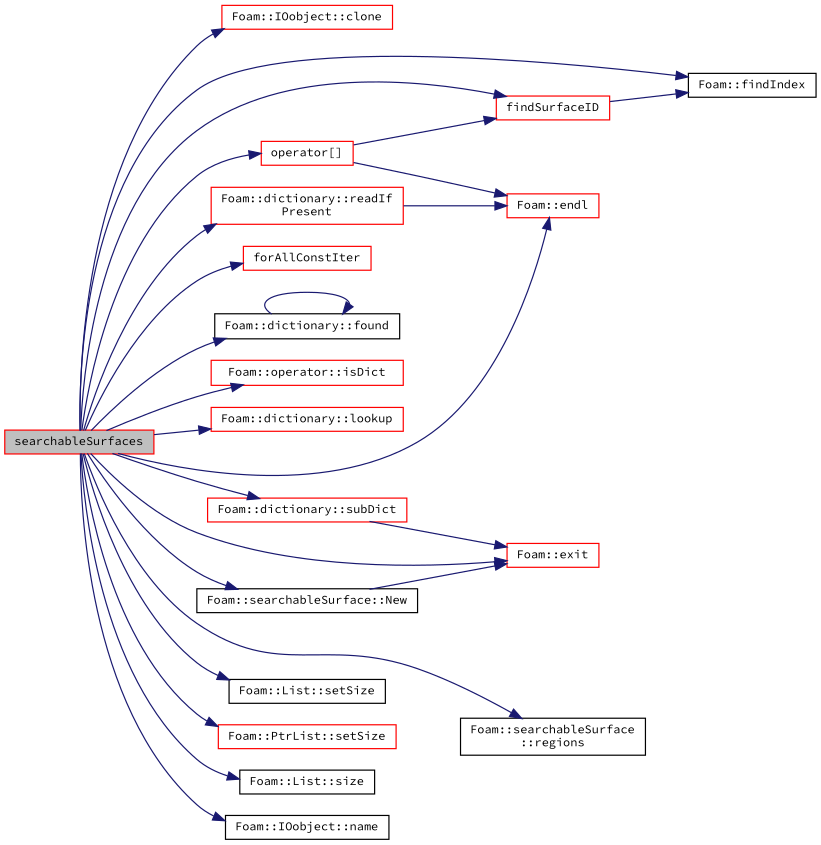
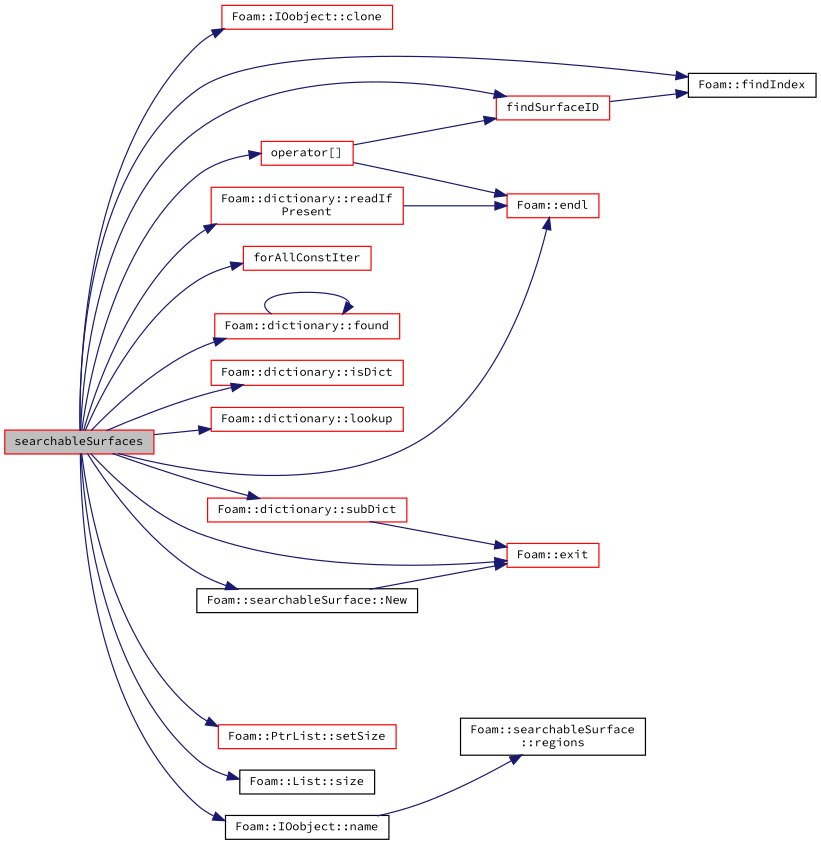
node "Foam::dictionary::found": color black -> red
node "Foam::operator::isDict": label "Foam::operator::isDict" -> "Foam::dictionary::isDict"
edge "searchableSurfaces" -> "Foam::searchableSurface ::regions": now "Foam::IOobject::name" -> "Foam::searchableSurface ::regions"
node "Foam::List::setSize": removed
